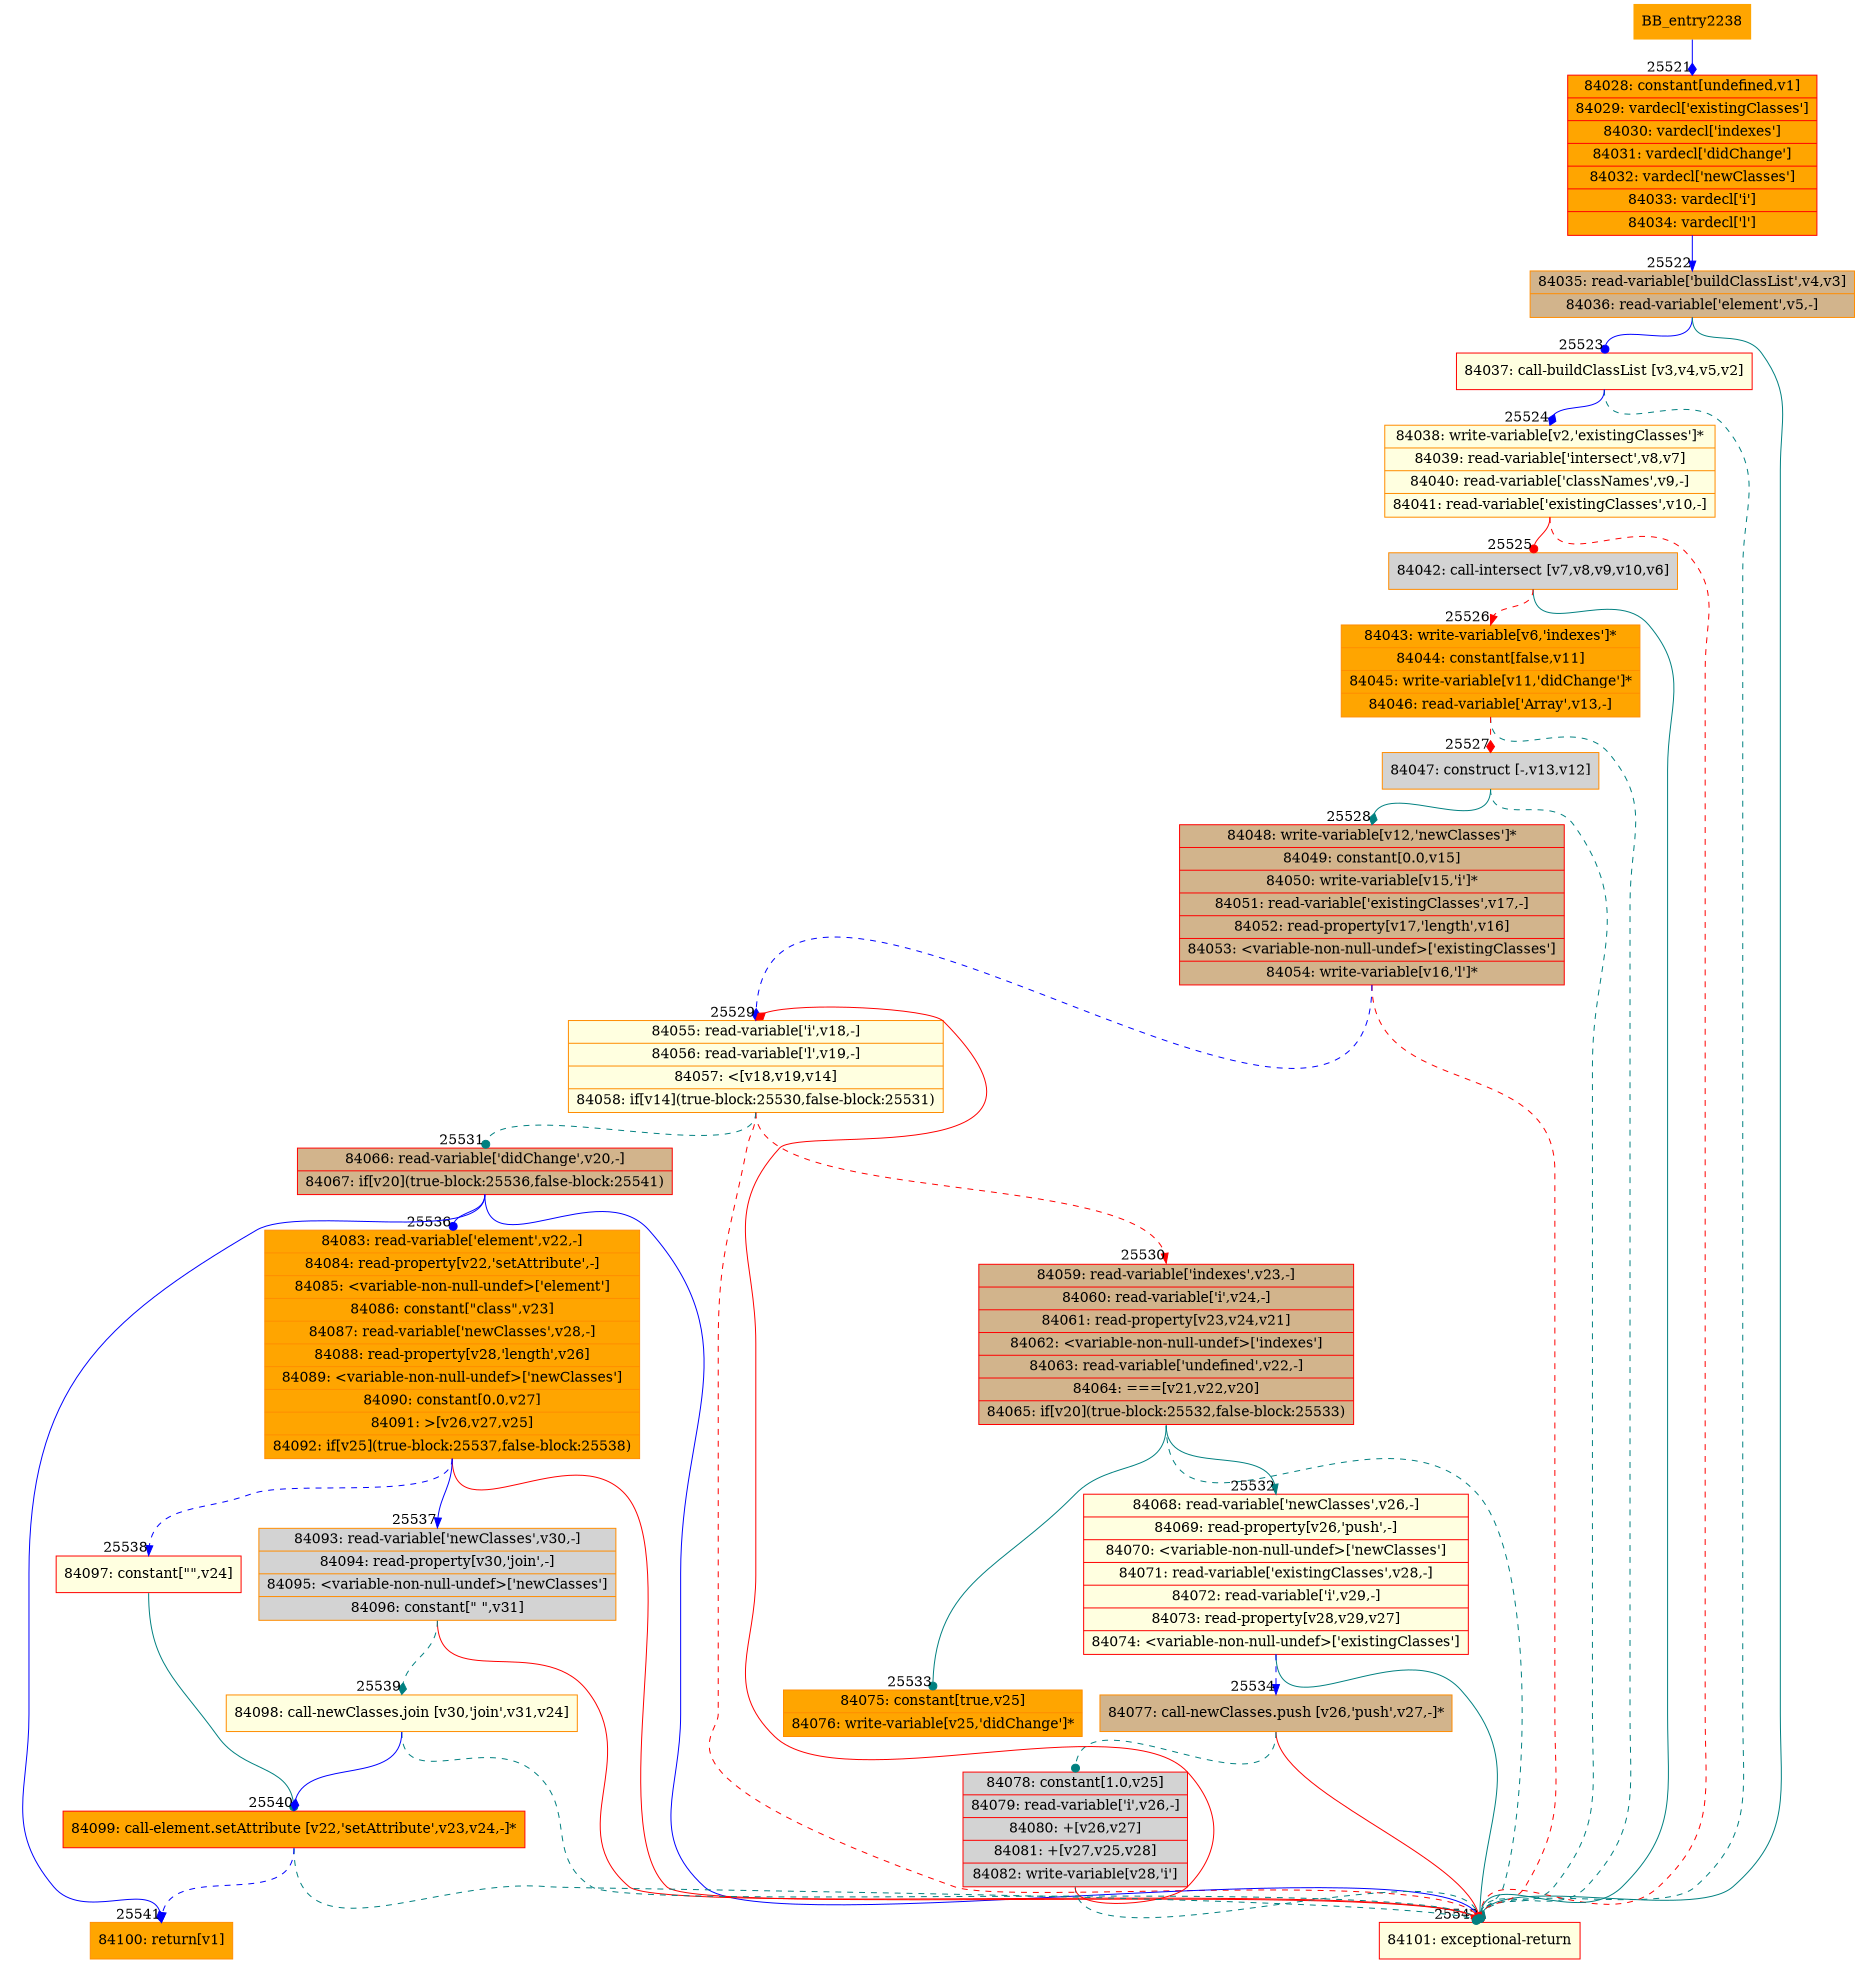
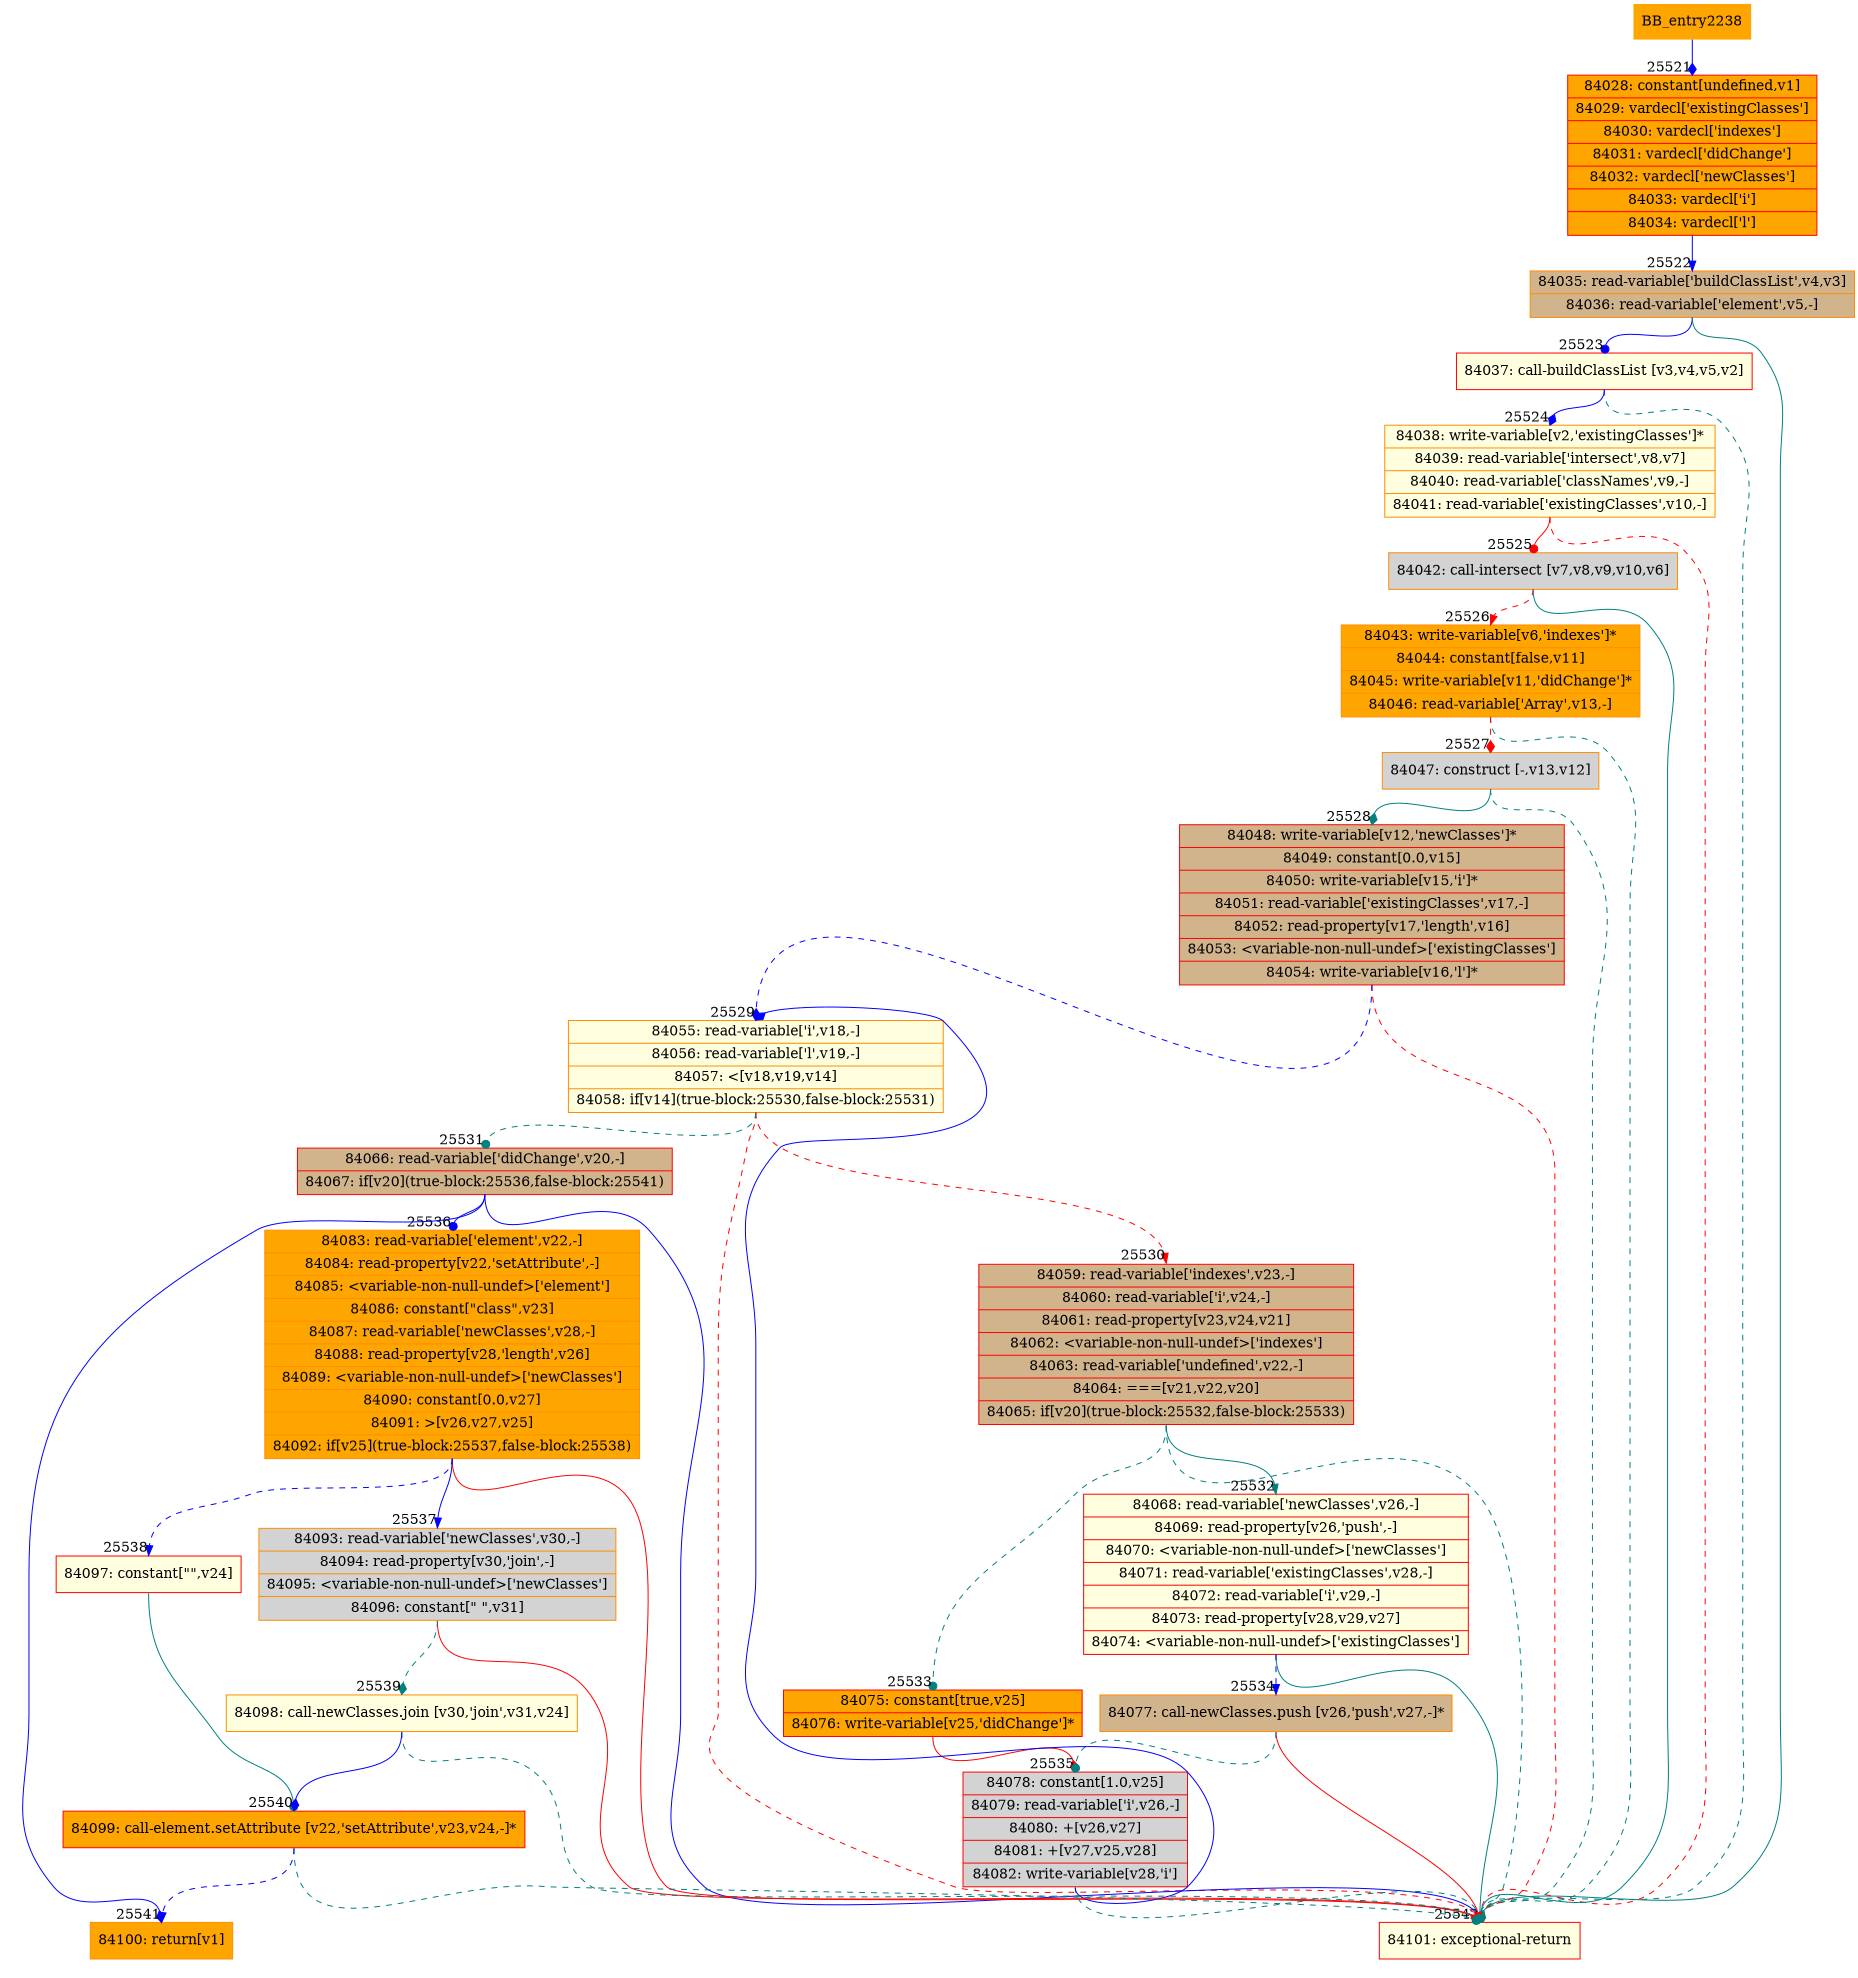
edge "84078: constant[1.0,v25]" -> "84055: read-variable['i',v18,-]": color red -> blue
edge "84059: read-variable['indexes',v23,-]" -> "84075: constant[true,v25]": style solid -> dashed
node "84075: constant[true,v25]": color darkorange -> red
edge "84075: constant[true,v25]" -> "84078: constant[1.0,v25]": added
